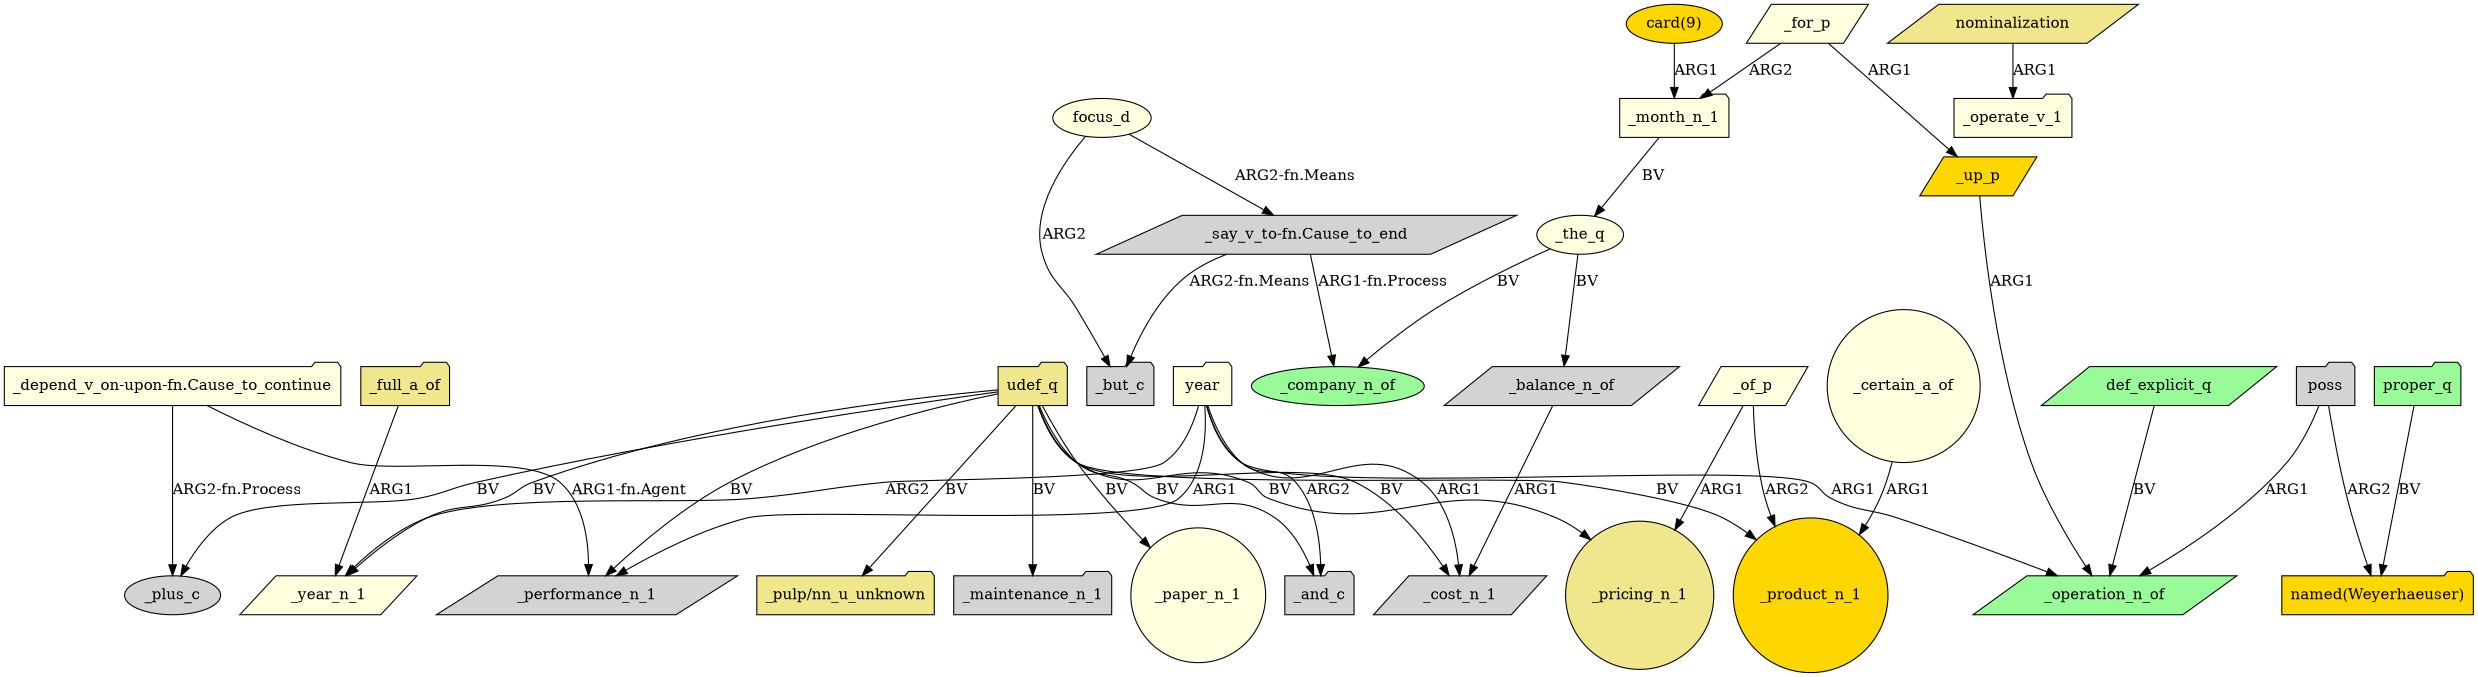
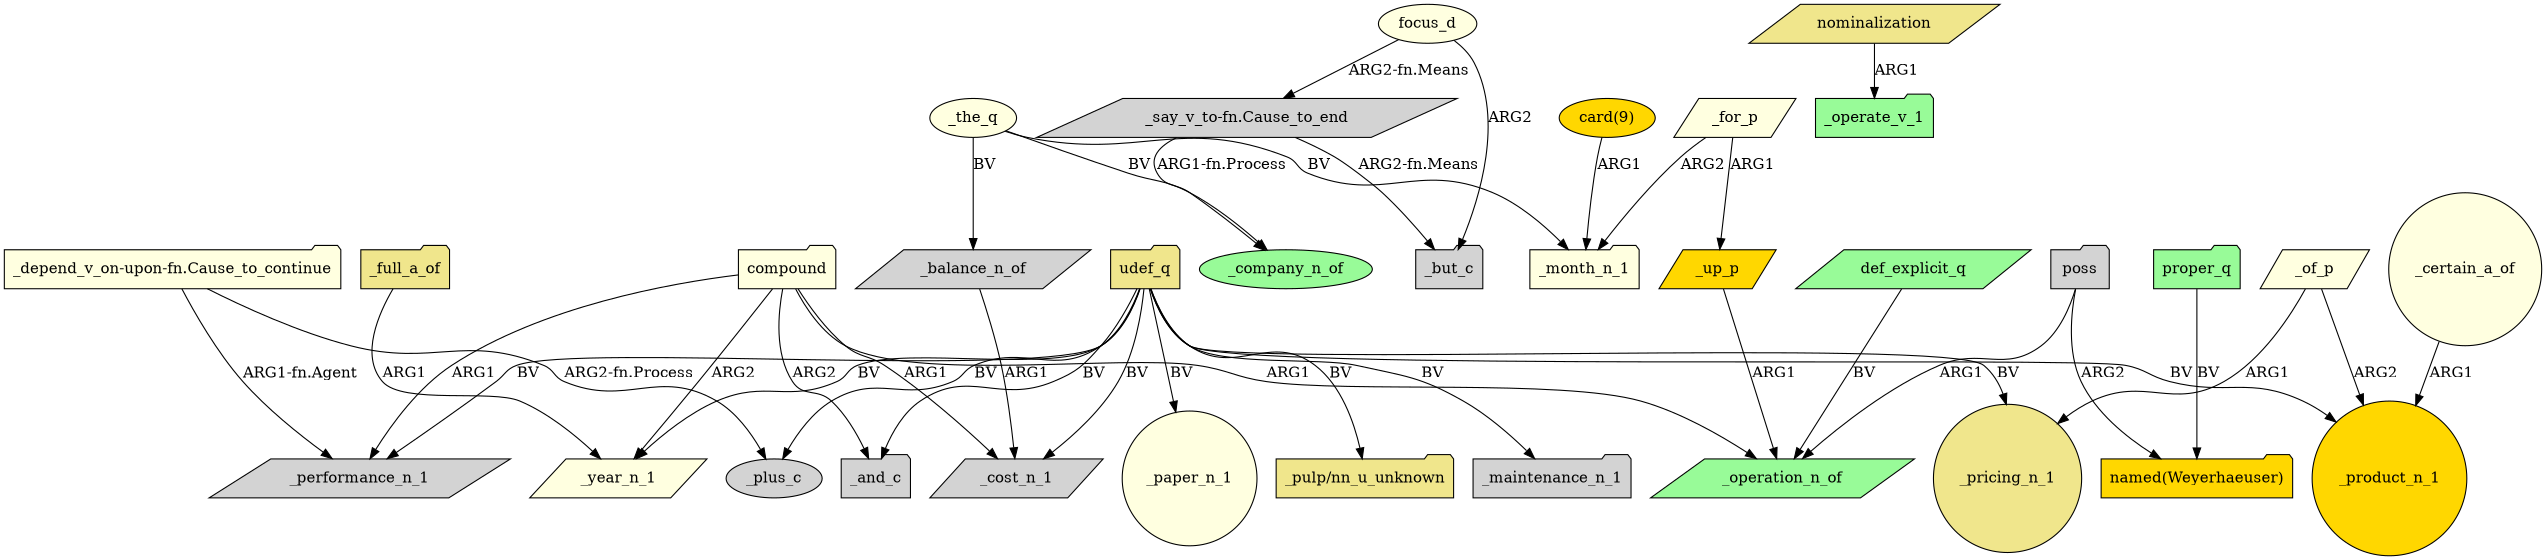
node "_operate_v_1": fillcolor lightyellow -> palegreen
edge "_month_n_1" -> "_the_q": reversed
node "year": label "year" -> "compound"
